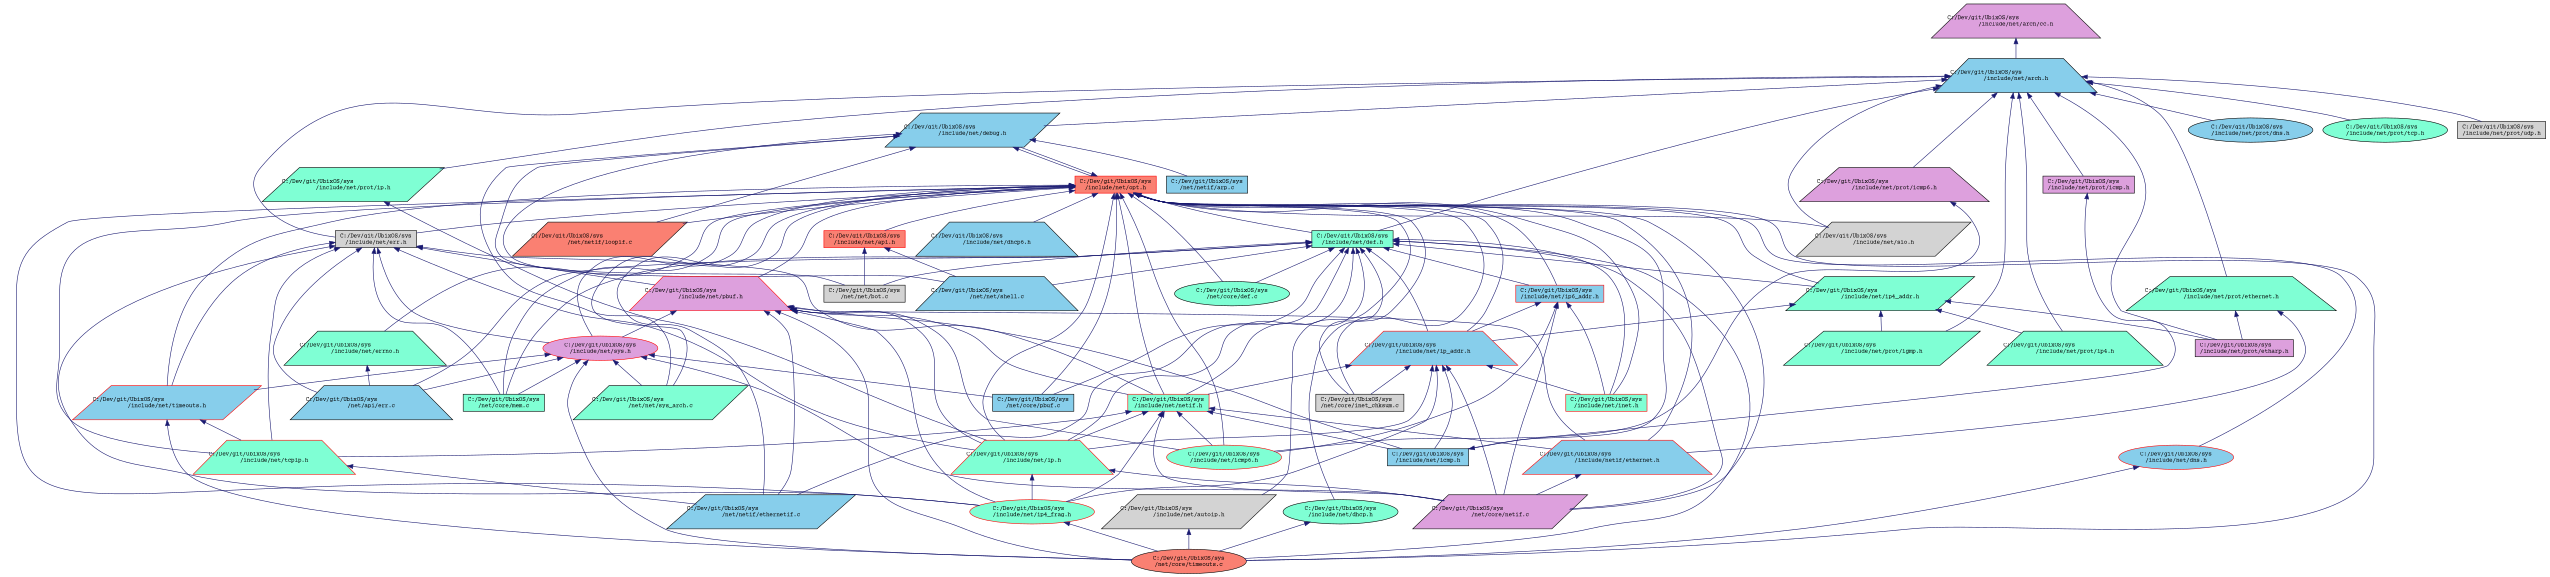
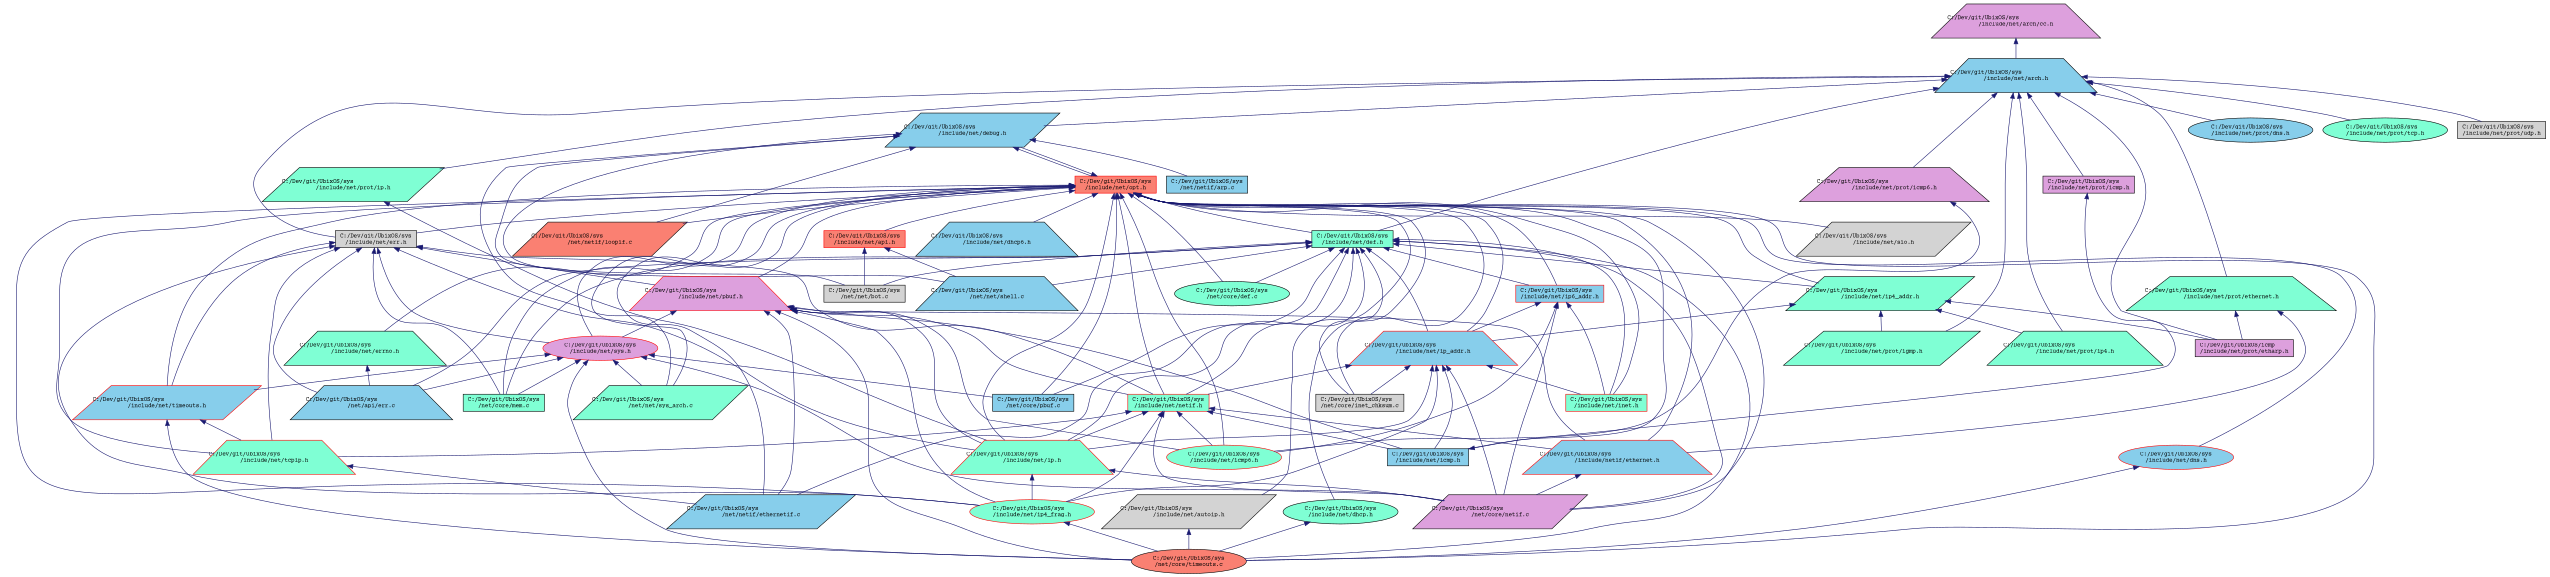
edge "C:/Dev/git/UbixOS/sys /include/net/sio.h" -> "C:/Dev/git/UbixOS/sys /include/net/arch.h": removed
node "C:/Dev/git/UbixOS/sys /include/net/prot/etharp.h": label "C:/Dev/git/UbixOS/sys /include/net/prot/etharp.h" -> "C:/Dev/git/UbixOS/icmp /include/net/prot/etharp.h"
